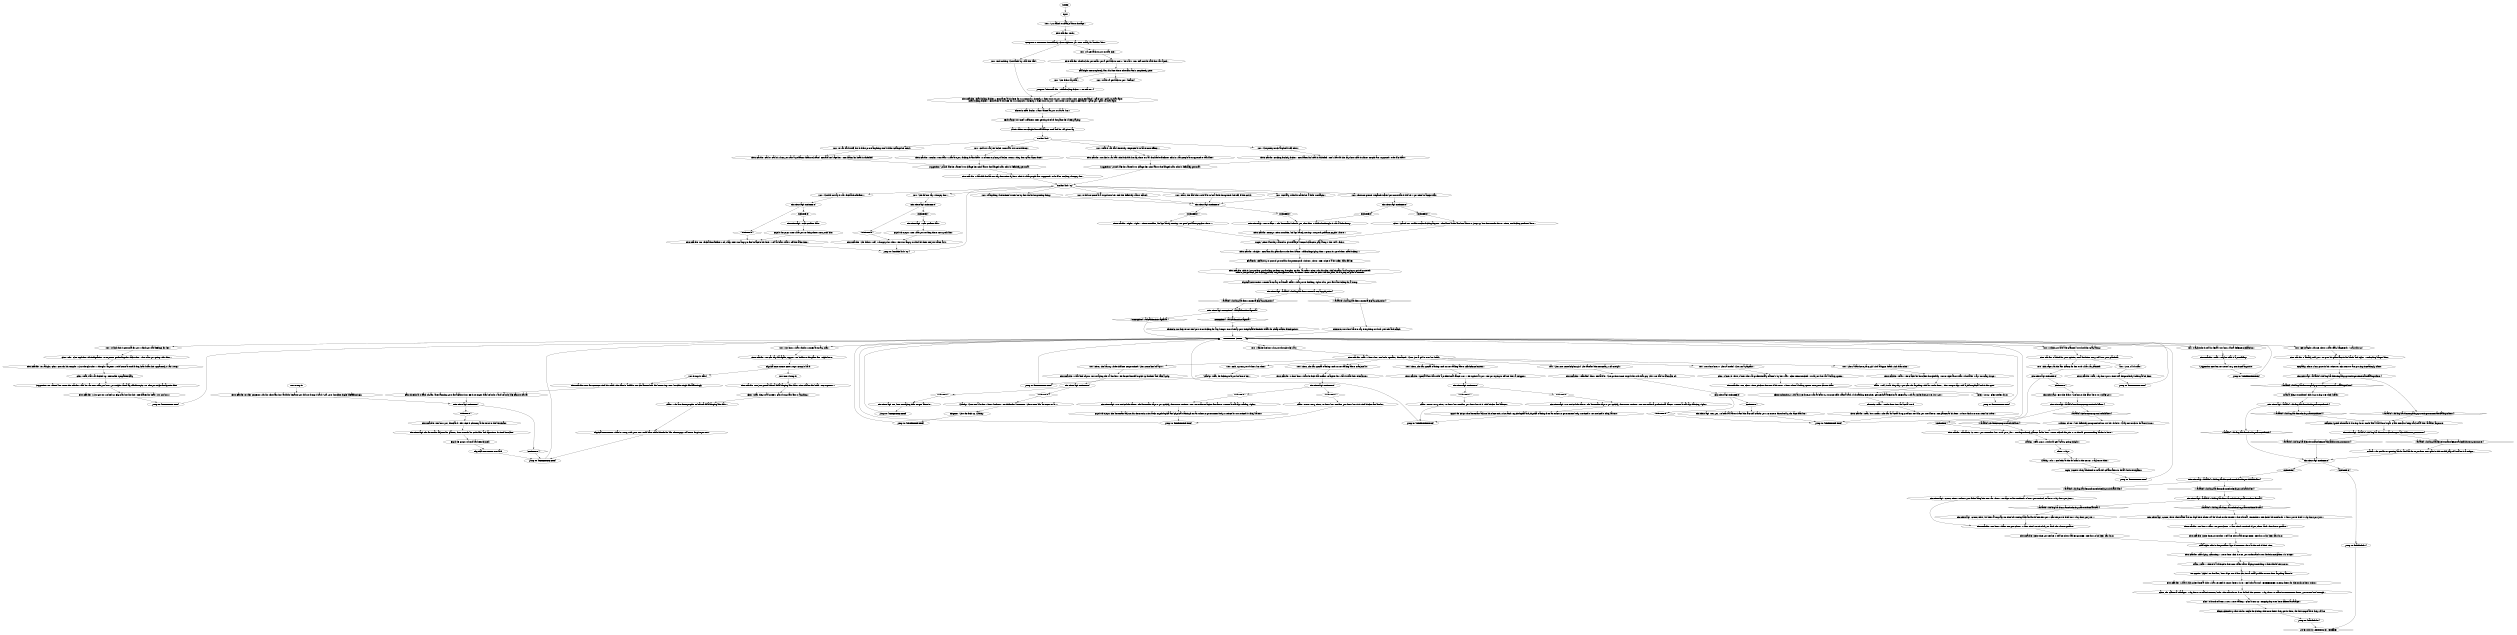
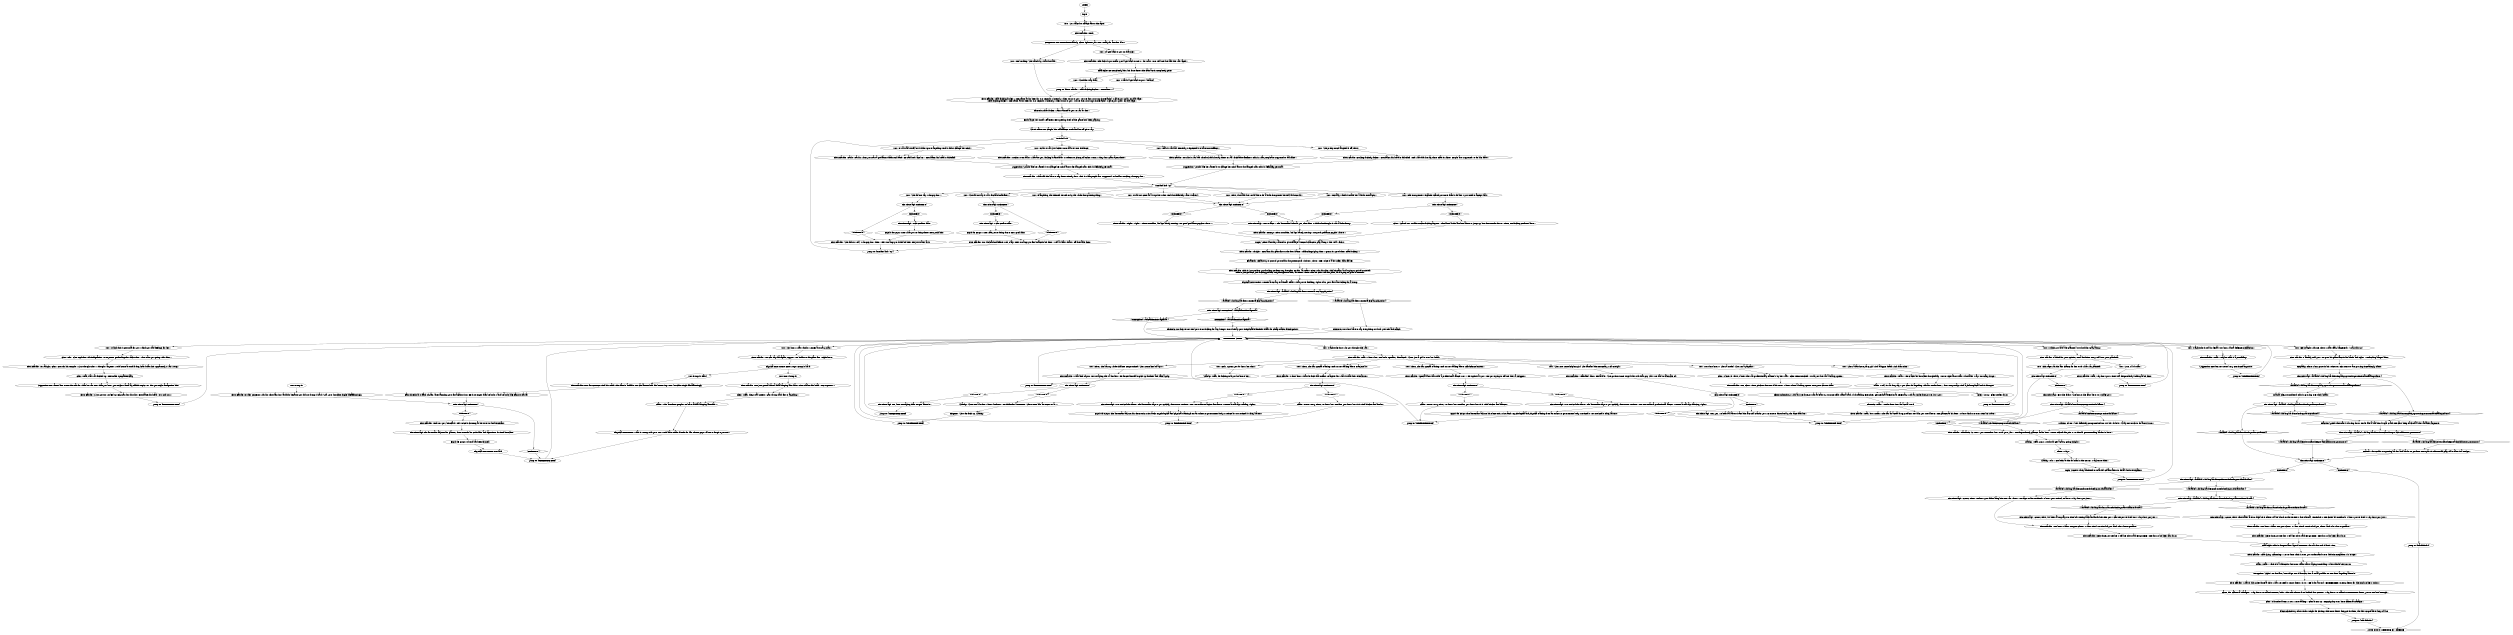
edge "Jump to: [Untitled hub (02)]" -> "Untitled hub (02)": now "Jump to: [Untitled hub (02)]" -> "Untitled hub"
